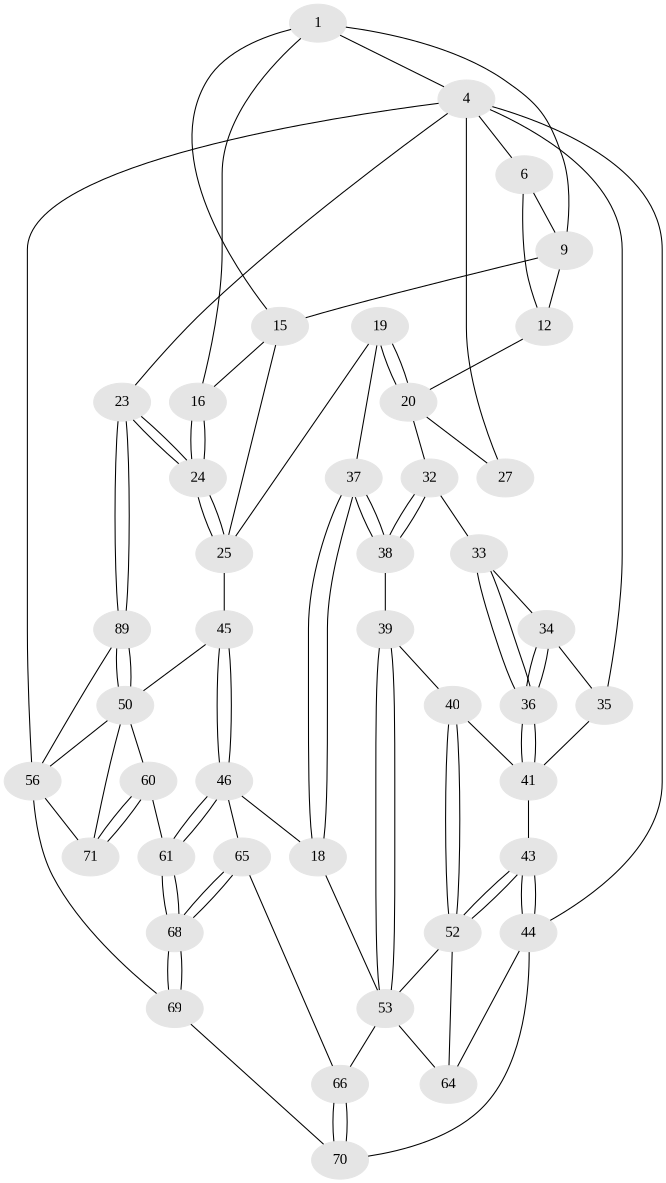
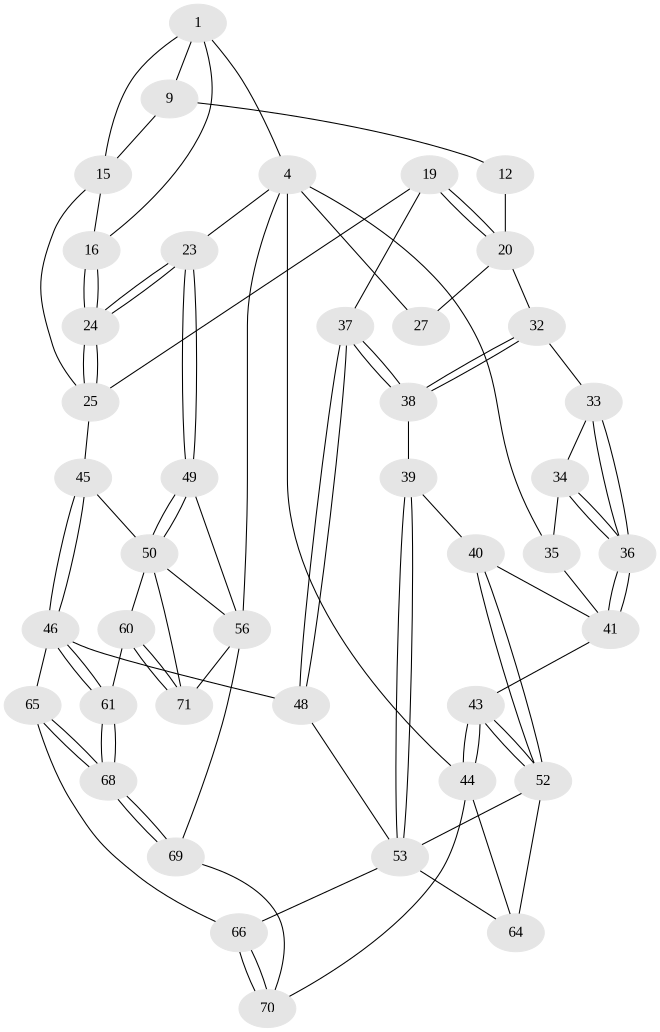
node "6": removed
node "89": label "89" -> "49"
node "18": label "18" -> "48"
